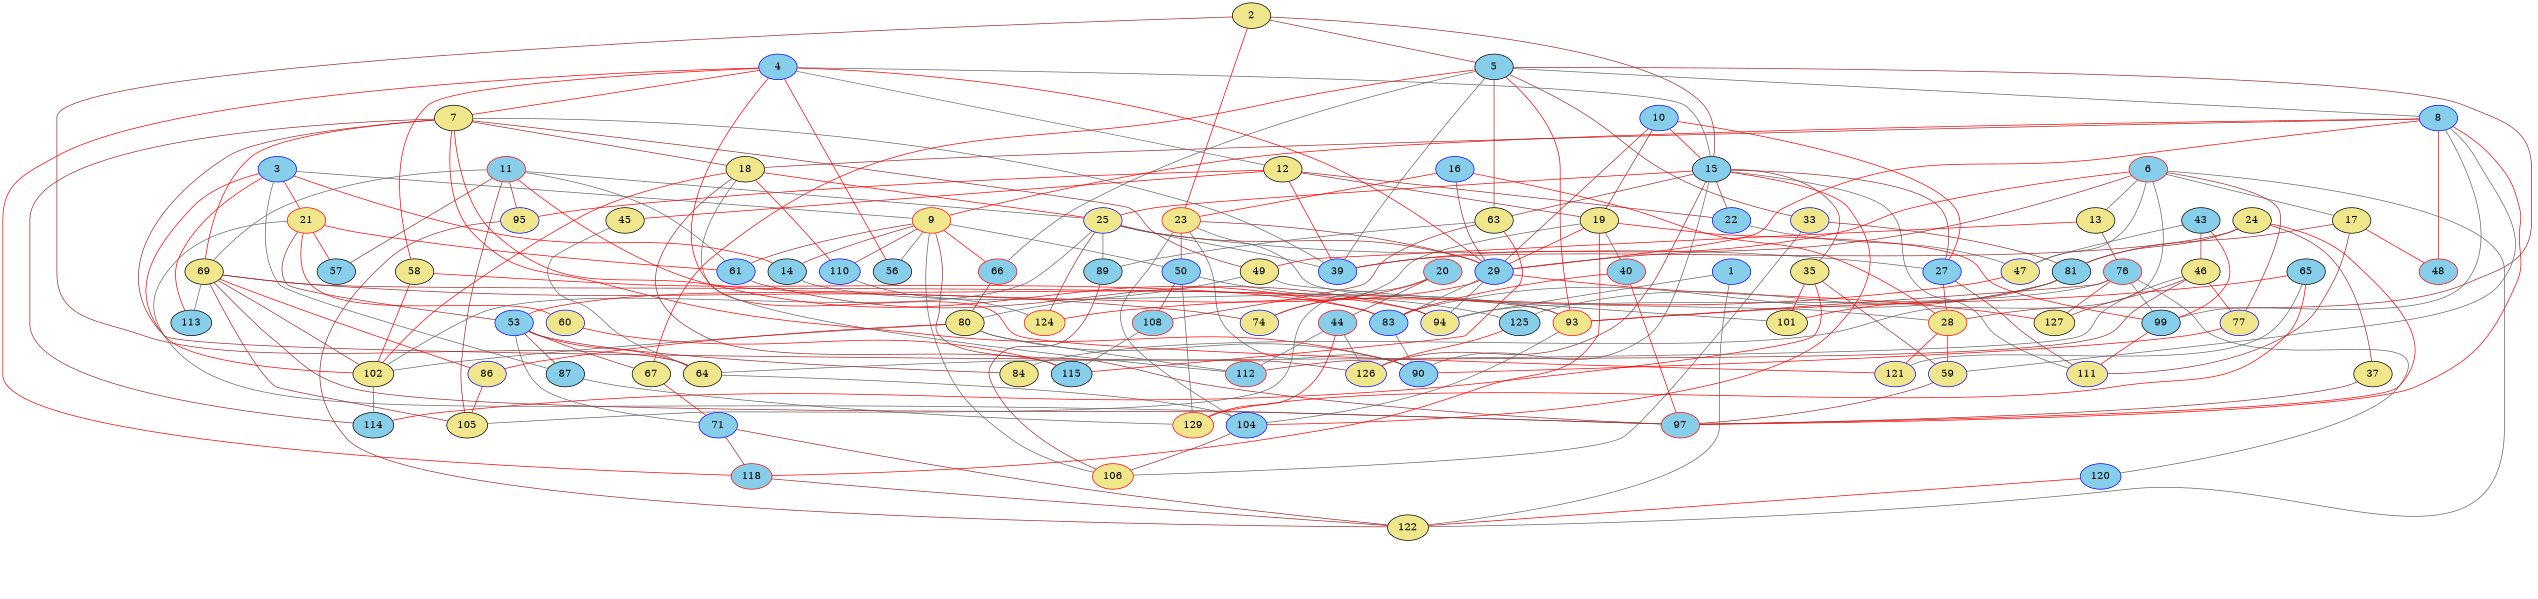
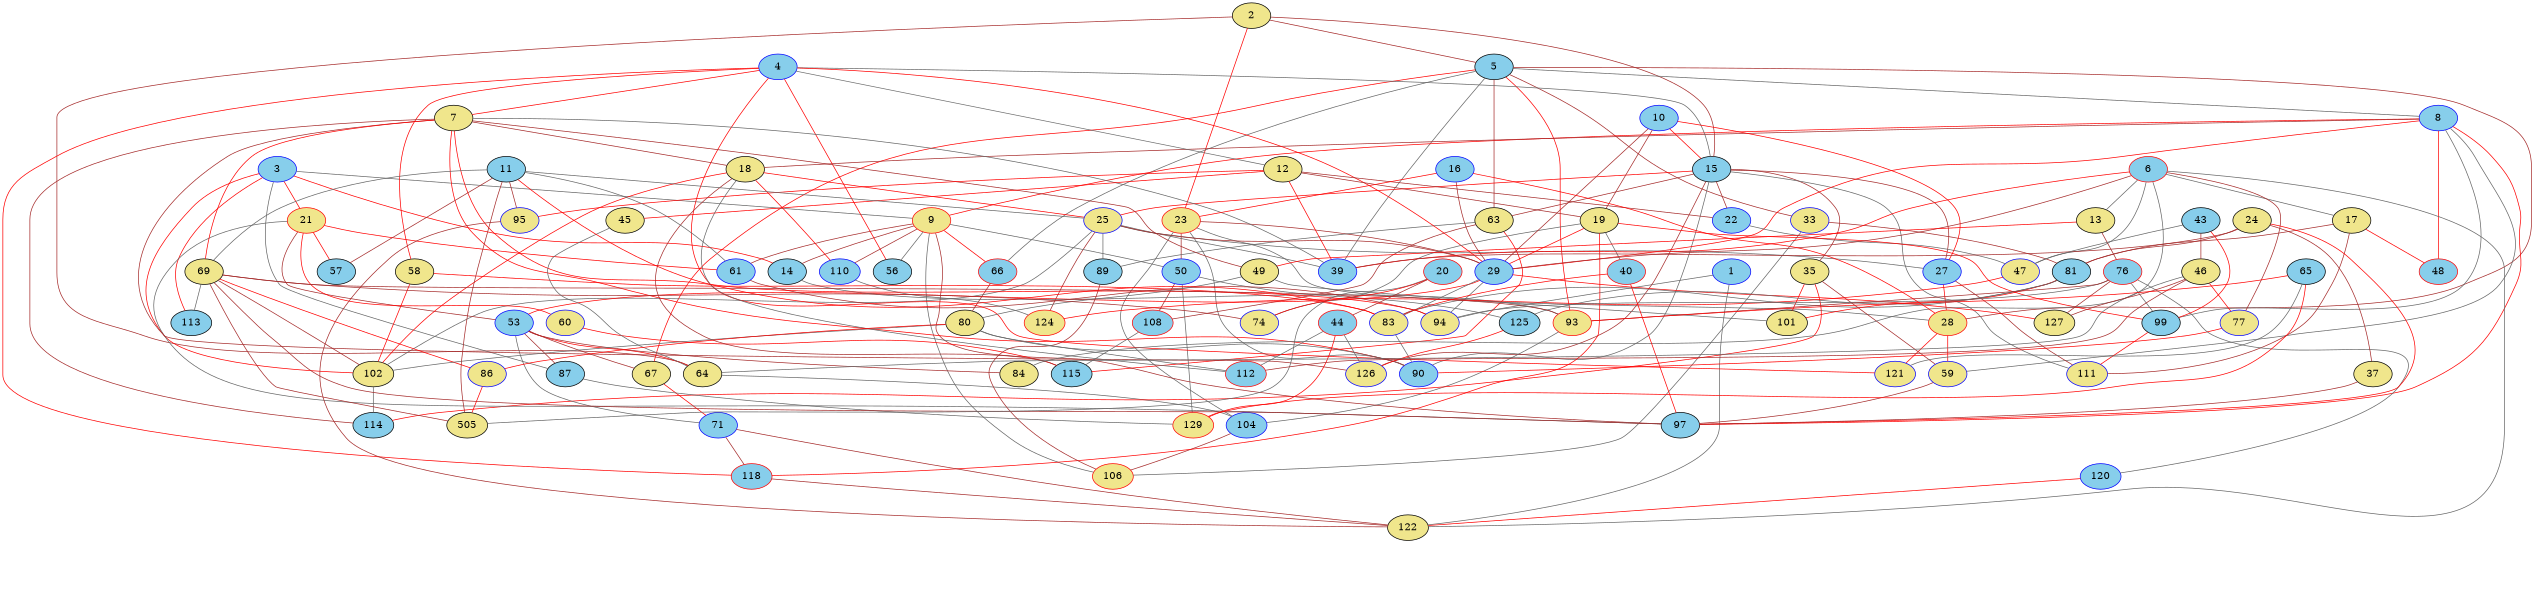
node "11": color red -> black
node "83": fillcolor skyblue -> khaki
edge "15" -- "104": removed
node "105": label "105" -> "505"
node "97": color red -> black
